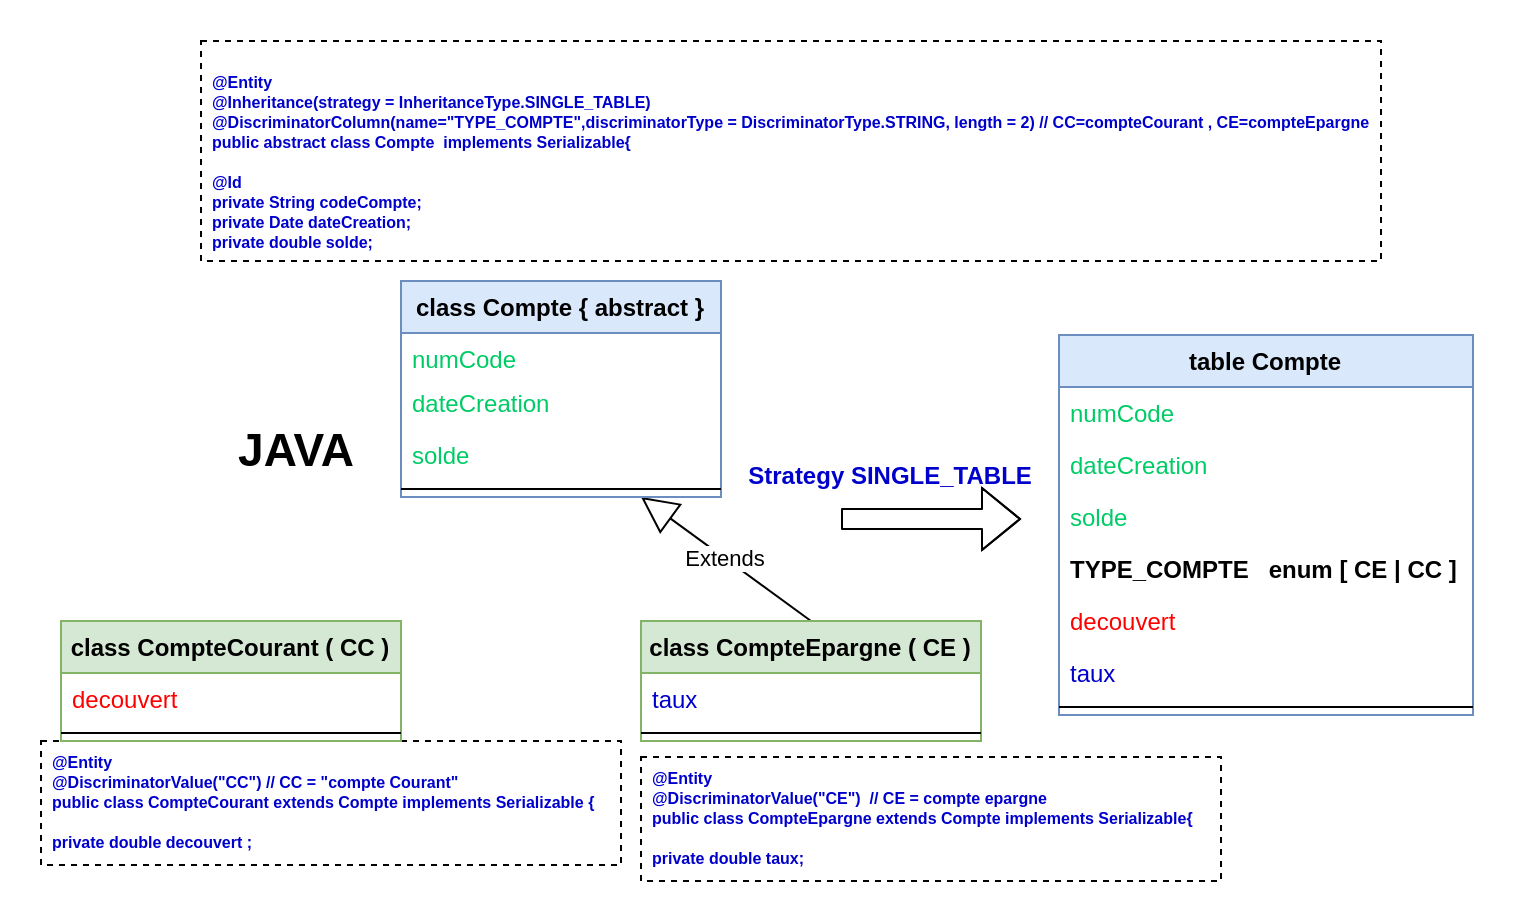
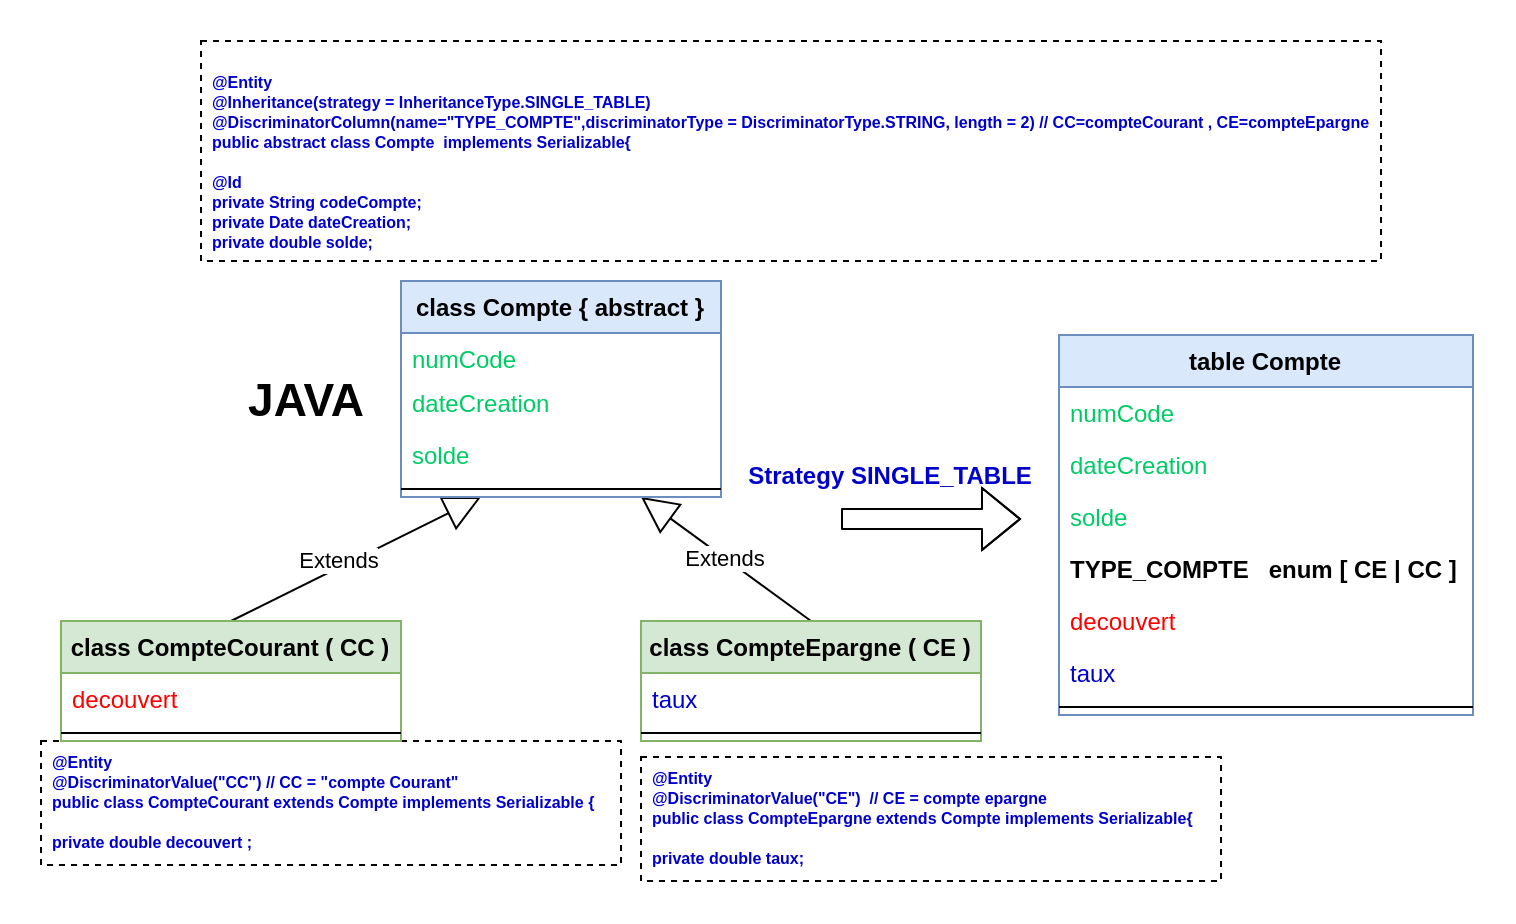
node "JAVA": moved (297, 451) -> (307, 401)
edge "class CompteCourant ( CC )" -> "class Compte { abstract }": added, label "Extends"
